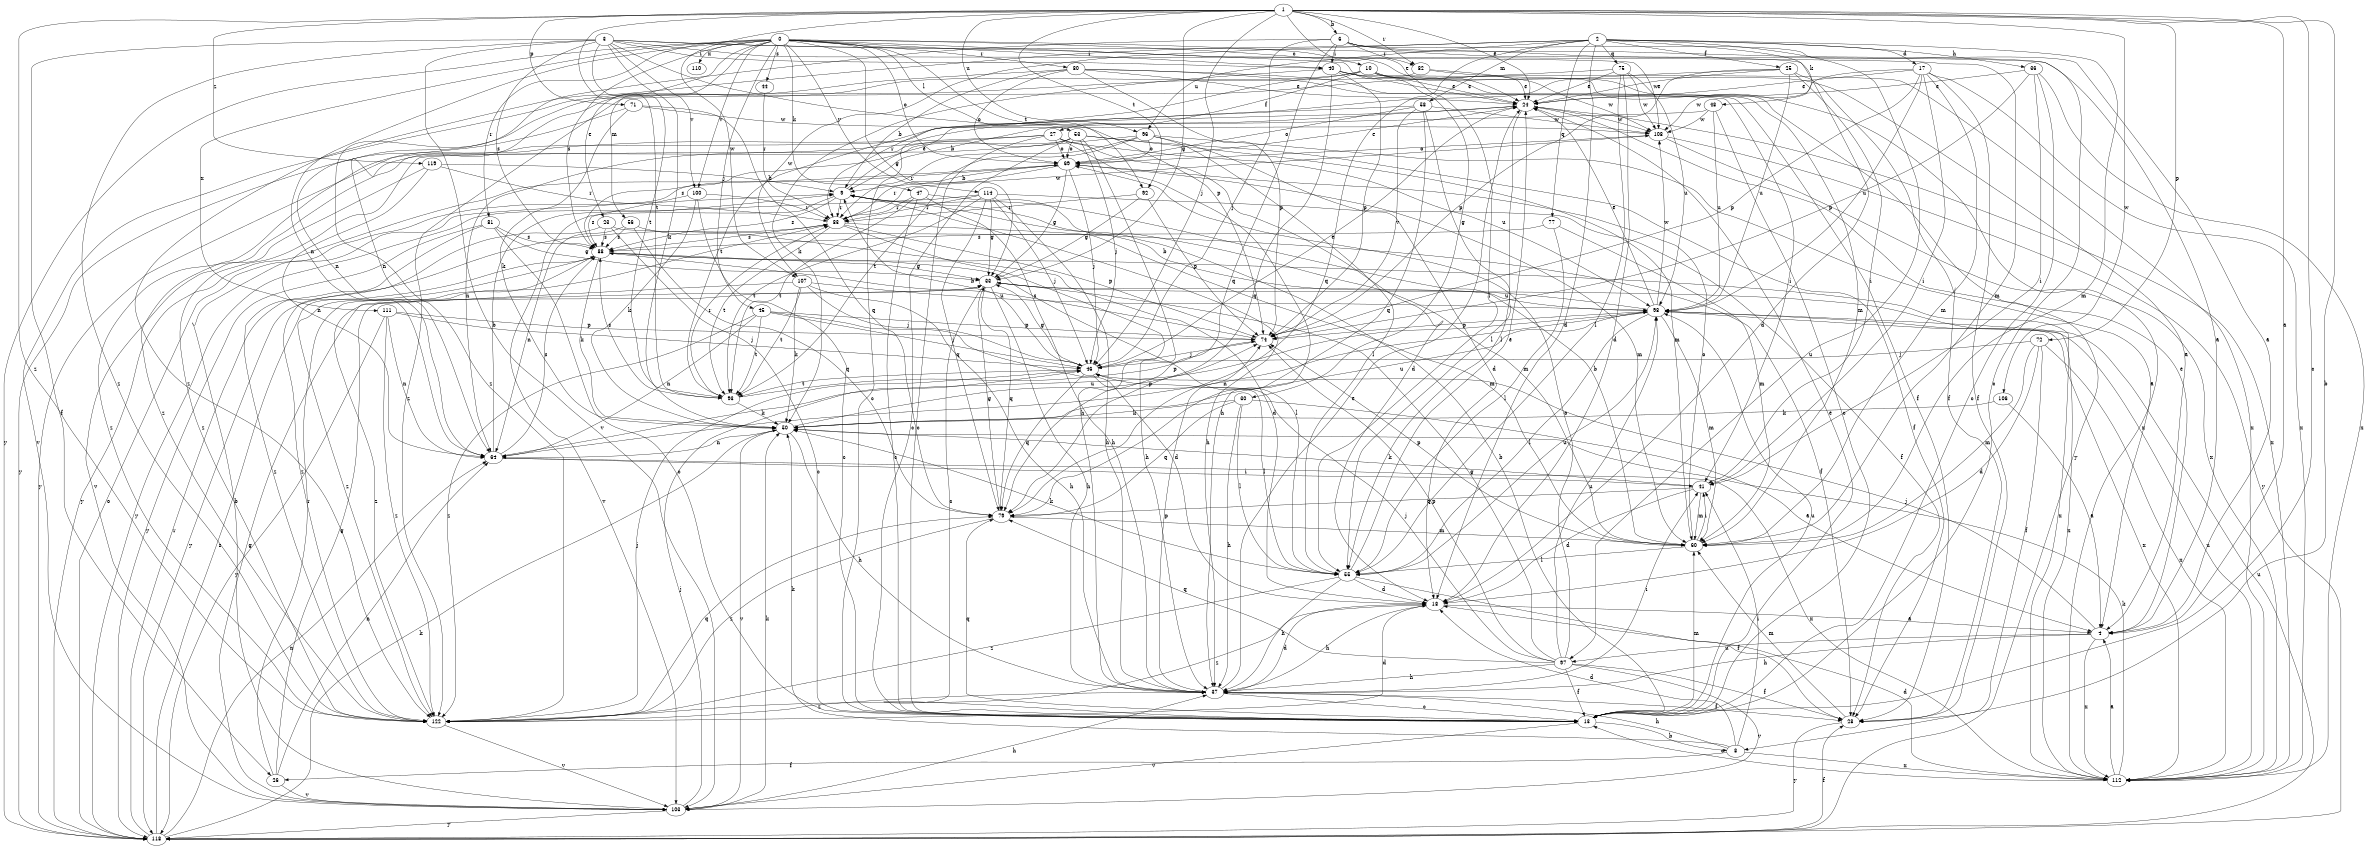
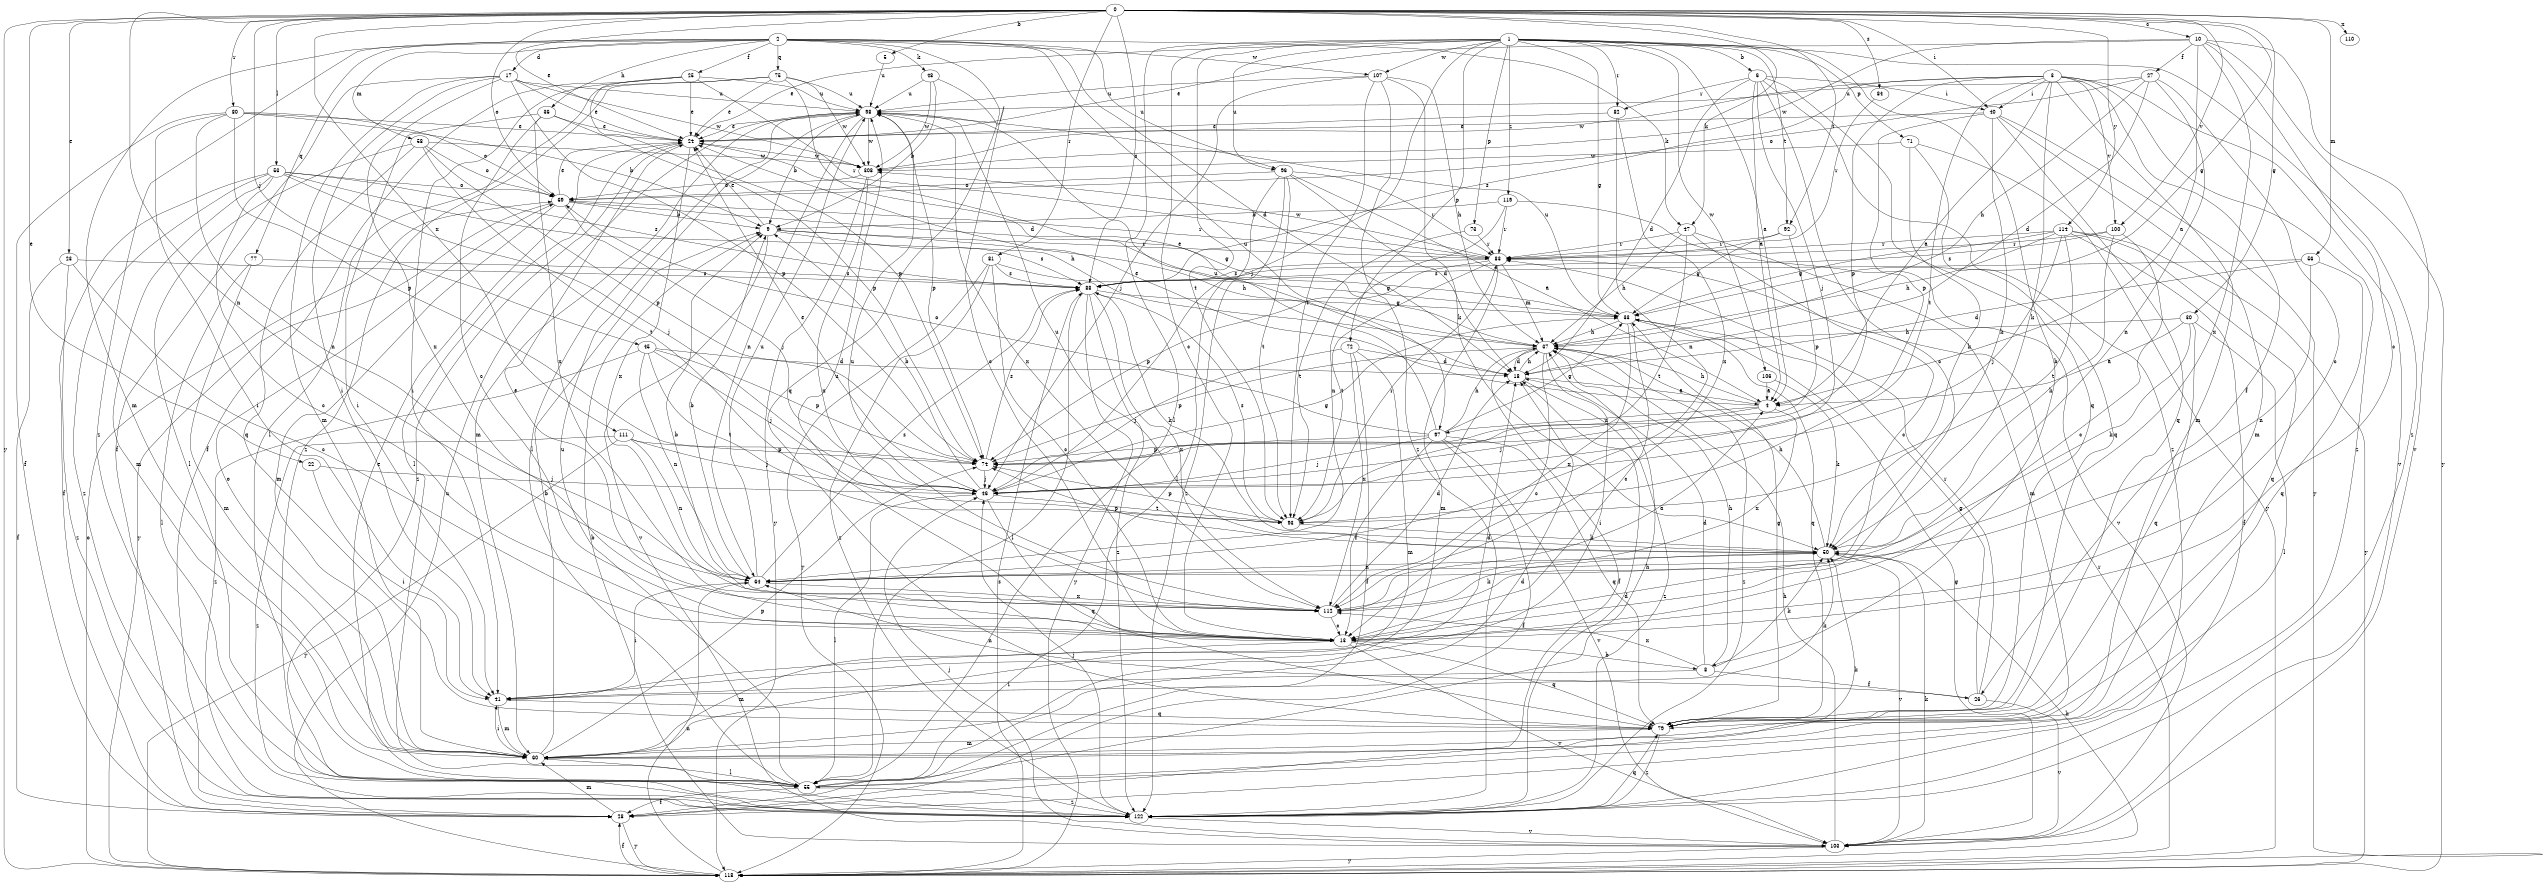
edge "2" -> "47": added, label "k"
node "5": added
node "44": label "44" -> "84"
node "108": label "108" -> "308"
edge "27" -> "118": now "10" -> "118"
edge "58" -> "74": label "v" -> "p"
node "73": added
edge "83" -> "37": label "h" -> "m"
node "22": added
